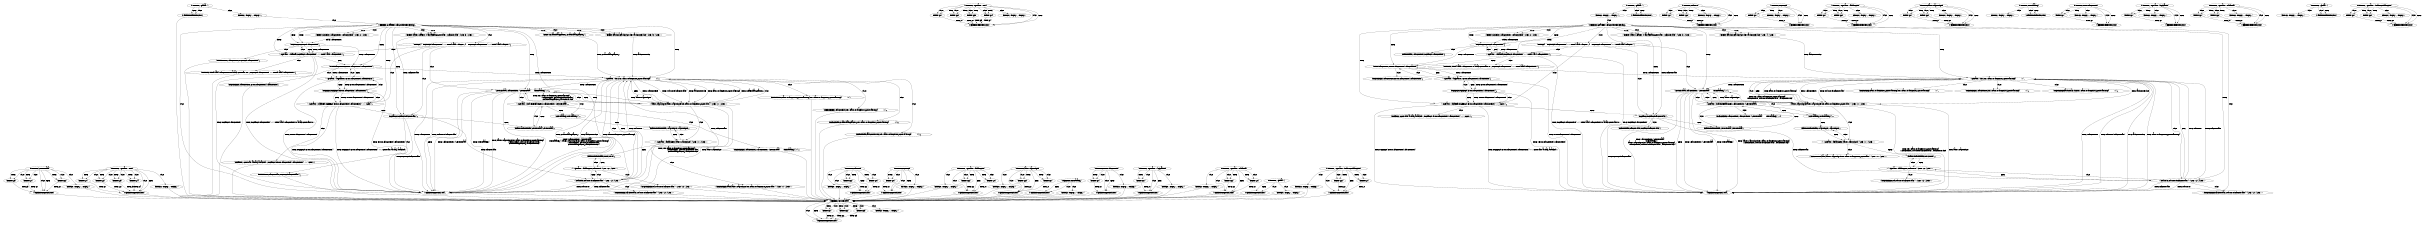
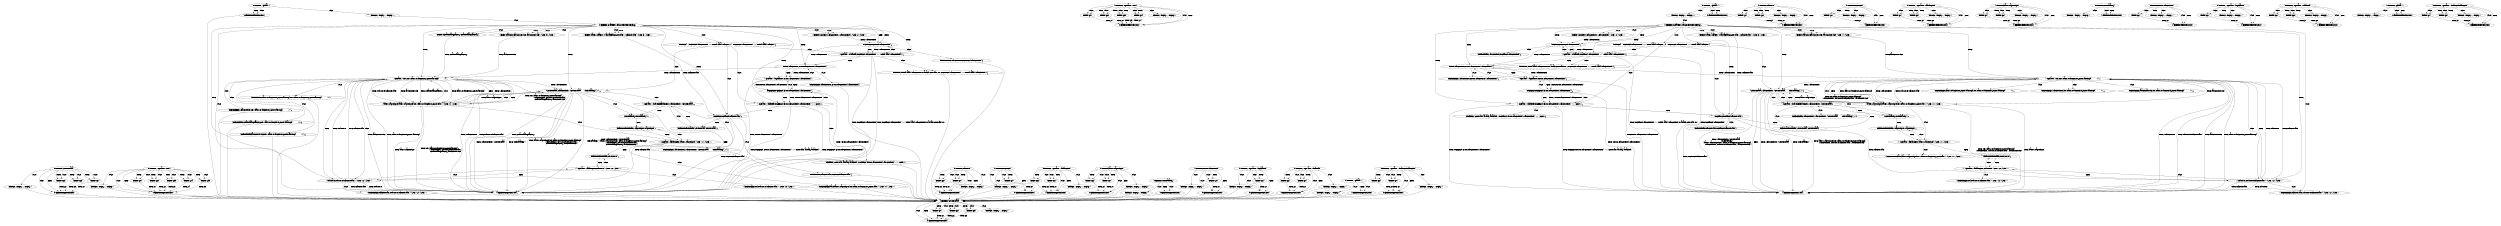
node "(PARAM,p5)": added
